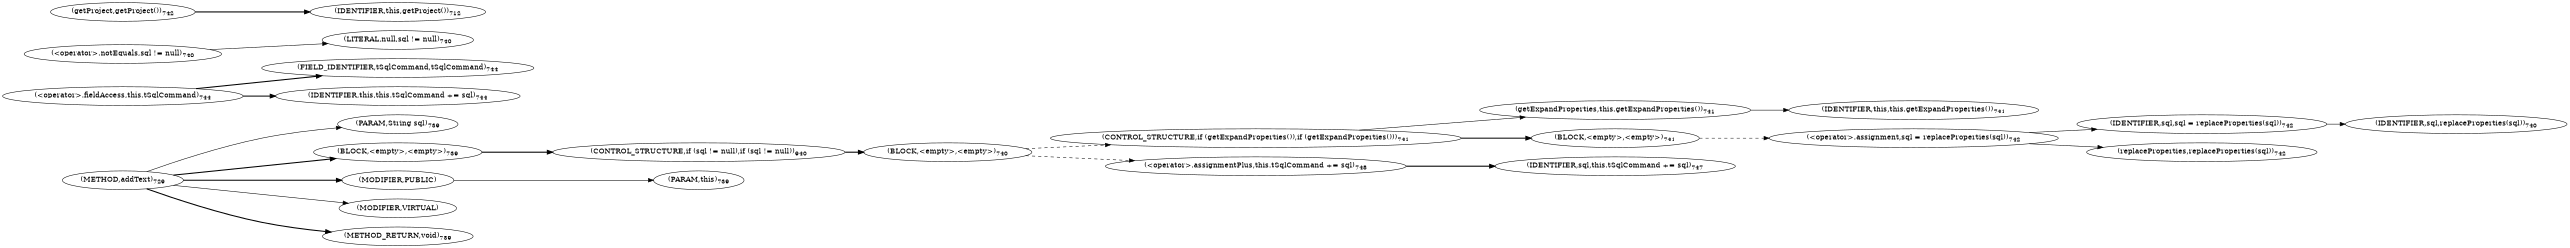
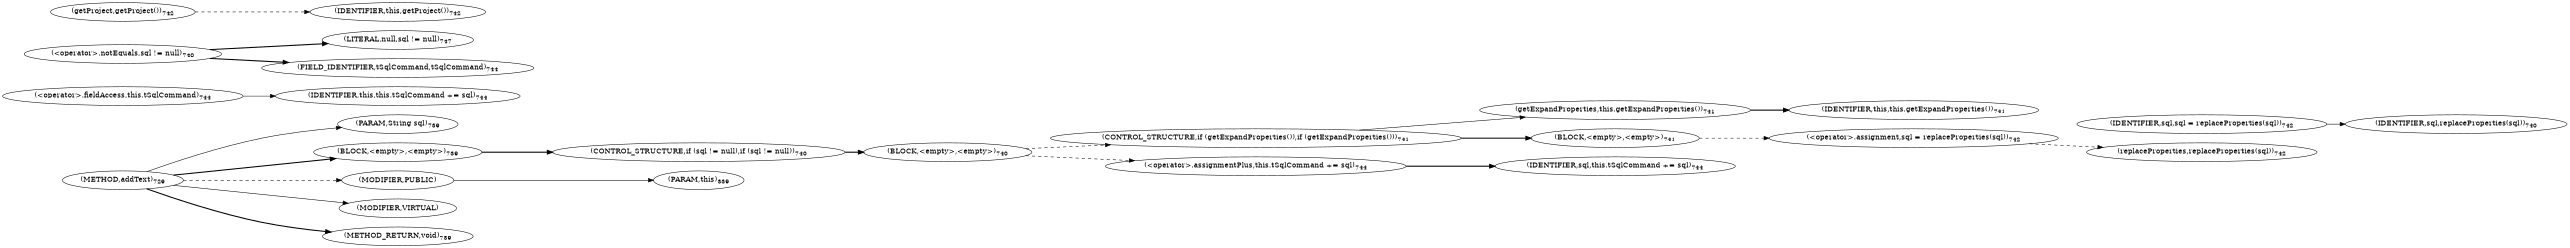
node "(IDENTIFIER,this,getProject())": text "712" -> "742"
edge "(getProject,getProject())" -> "(IDENTIFIER,this,getProject())": style bold -> dashed
node "(LITERAL,null,sql != null)": text "740" -> "747"
edge "(<operator>.notEquals,sql != null)" -> "(LITERAL,null,sql != null)": style solid -> bold
edge "(<operator>.fieldAccess,this.tSqlCommand)" -> "(FIELD_IDENTIFIER,tSqlCommand,tSqlCommand)": now "(<operator>.notEquals,sql != null)" -> "(FIELD_IDENTIFIER,tSqlCommand,tSqlCommand)"
edge "(<operator>.fieldAccess,this.tSqlCommand)" -> "(IDENTIFIER,this,this.tSqlCommand += sql)": style bold -> solid
edge "(getExpandProperties,this.getExpandProperties())" -> "(IDENTIFIER,this,this.getExpandProperties())": style solid -> bold
edge "(<operator>.assignment,sql = replaceProperties(sql))" -> "(IDENTIFIER,sql,sql = replaceProperties(sql))": removed
edge "(<operator>.assignment,sql = replaceProperties(sql))" -> "(replaceProperties,replaceProperties(sql))": style solid -> dashed
node "(CONTROL_STRUCTURE,if (sql != null),if (sql != null))": text "940" -> "740"
node "(<operator>.assignmentPlus,this.tSqlCommand += sql)": text "748" -> "744"
node "(IDENTIFIER,sql,this.tSqlCommand += sql)": text "747" -> "744"
node "(PARAM,this)": text "739" -> "339"
edge "(METHOD,addText)" -> "(MODIFIER,PUBLIC)": style bold -> dashed
